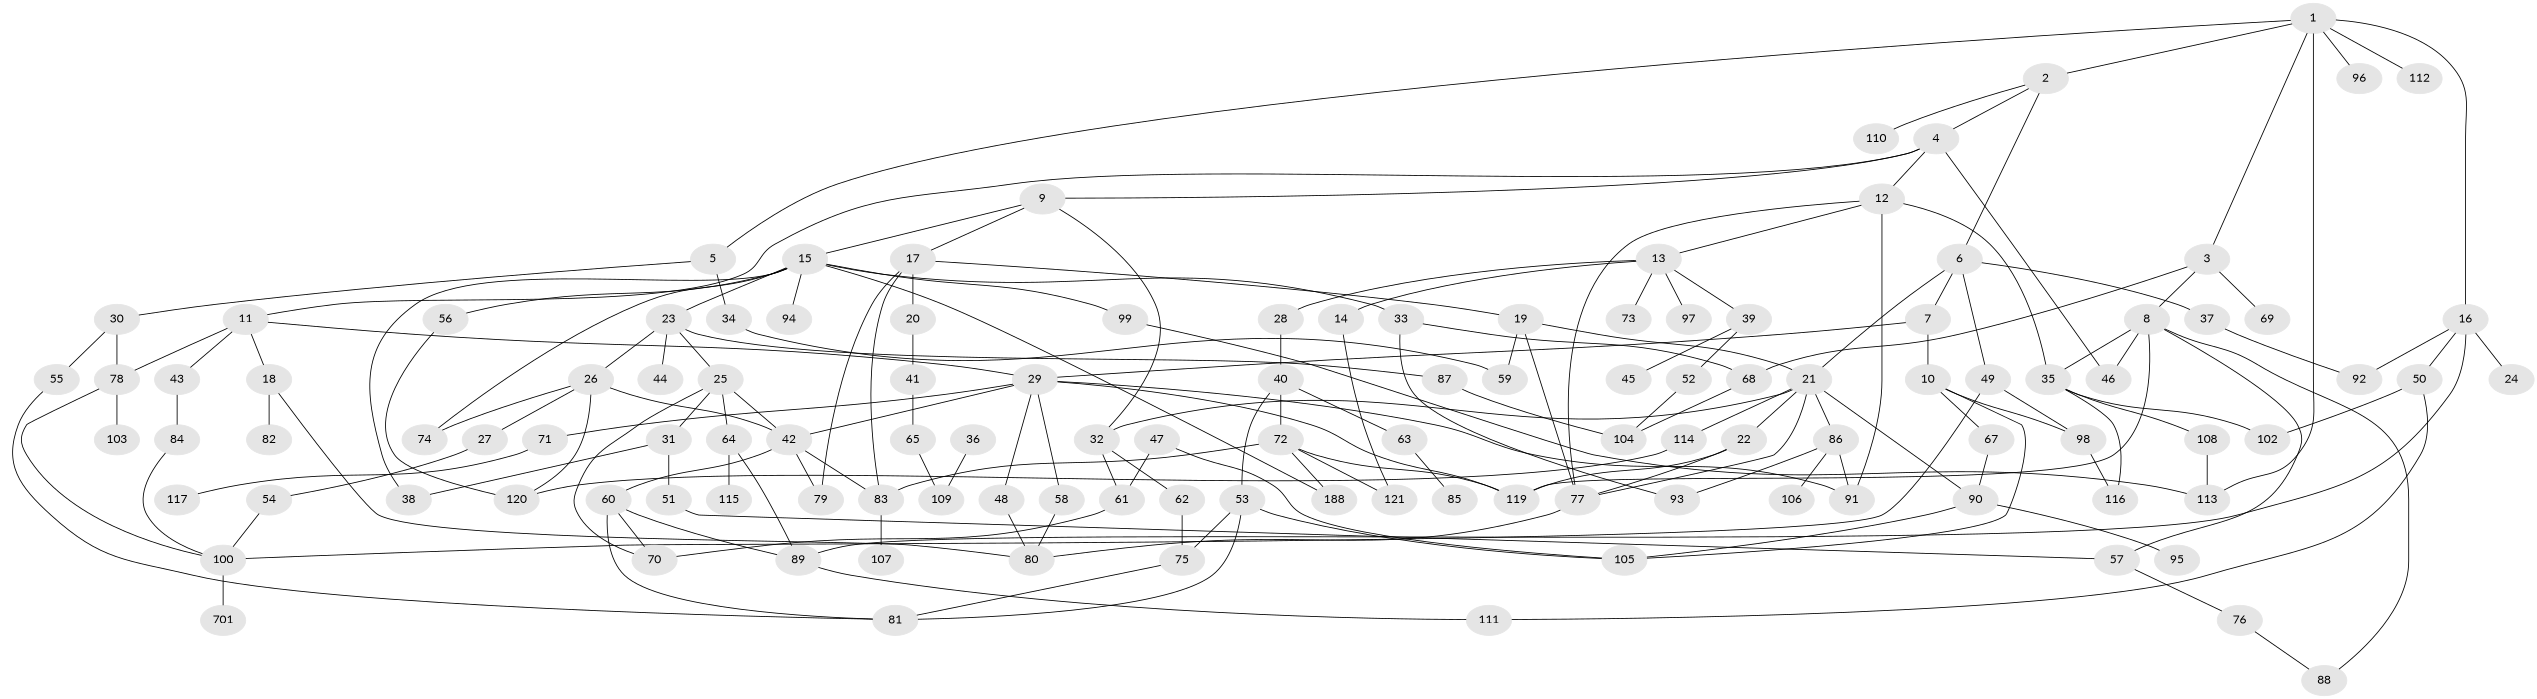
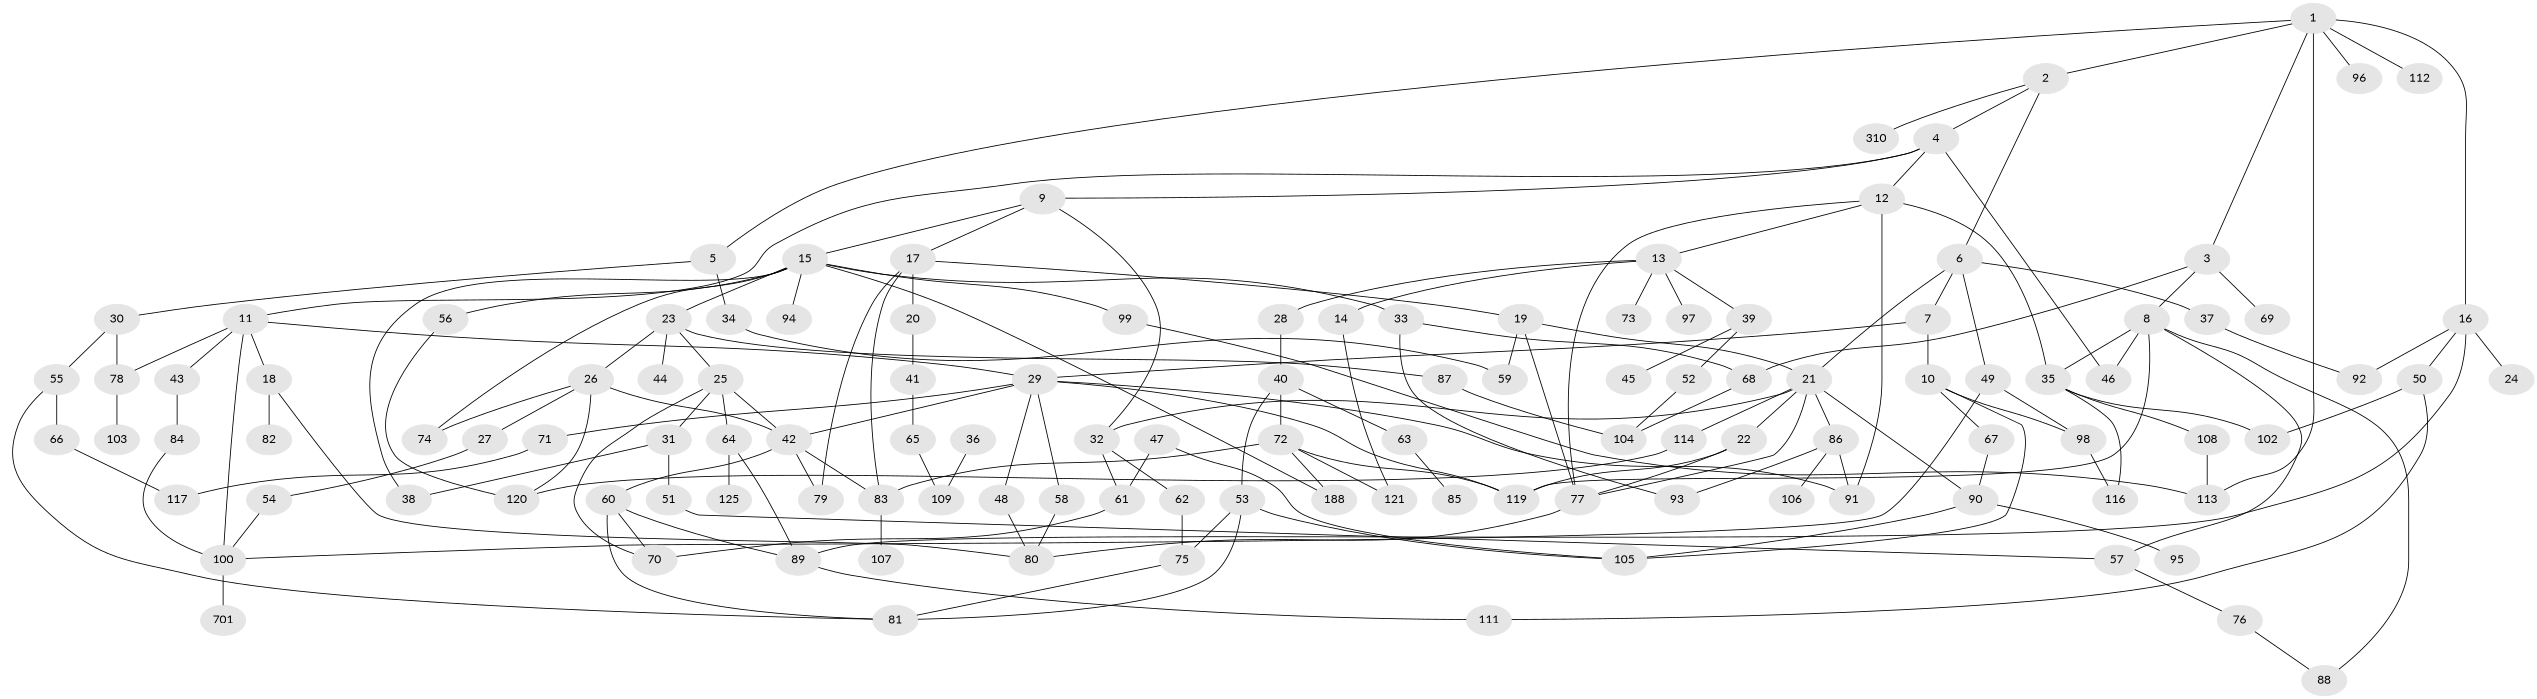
node "110": label "110" -> "310"
node "66": added
edge "78" -- "100": now "11" -- "100"
node "115": label "115" -> "125"
